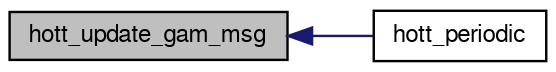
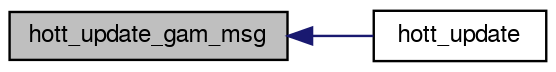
node "hott_periodic": label "hott_periodic" -> "hott_update"
